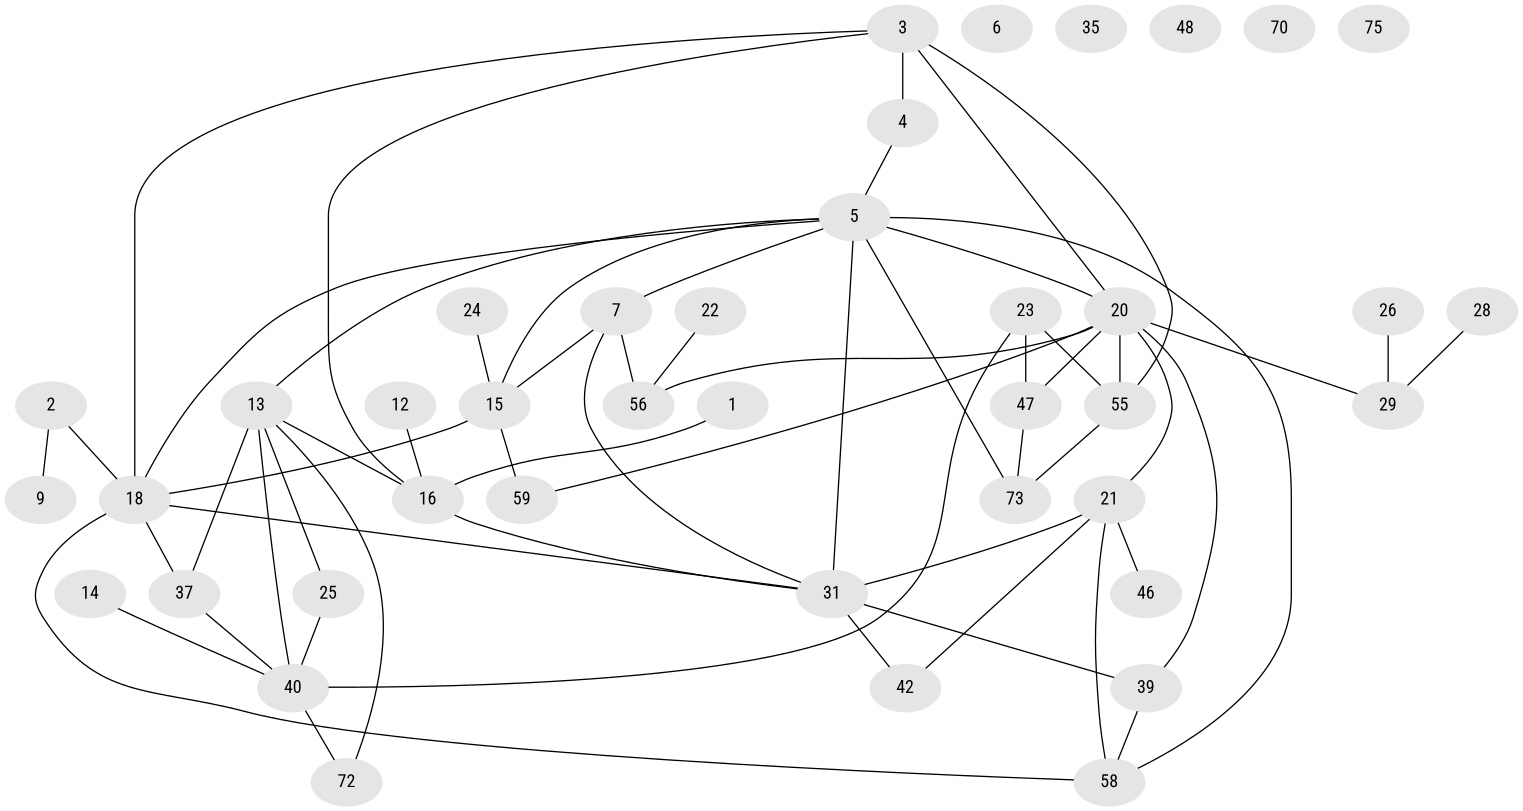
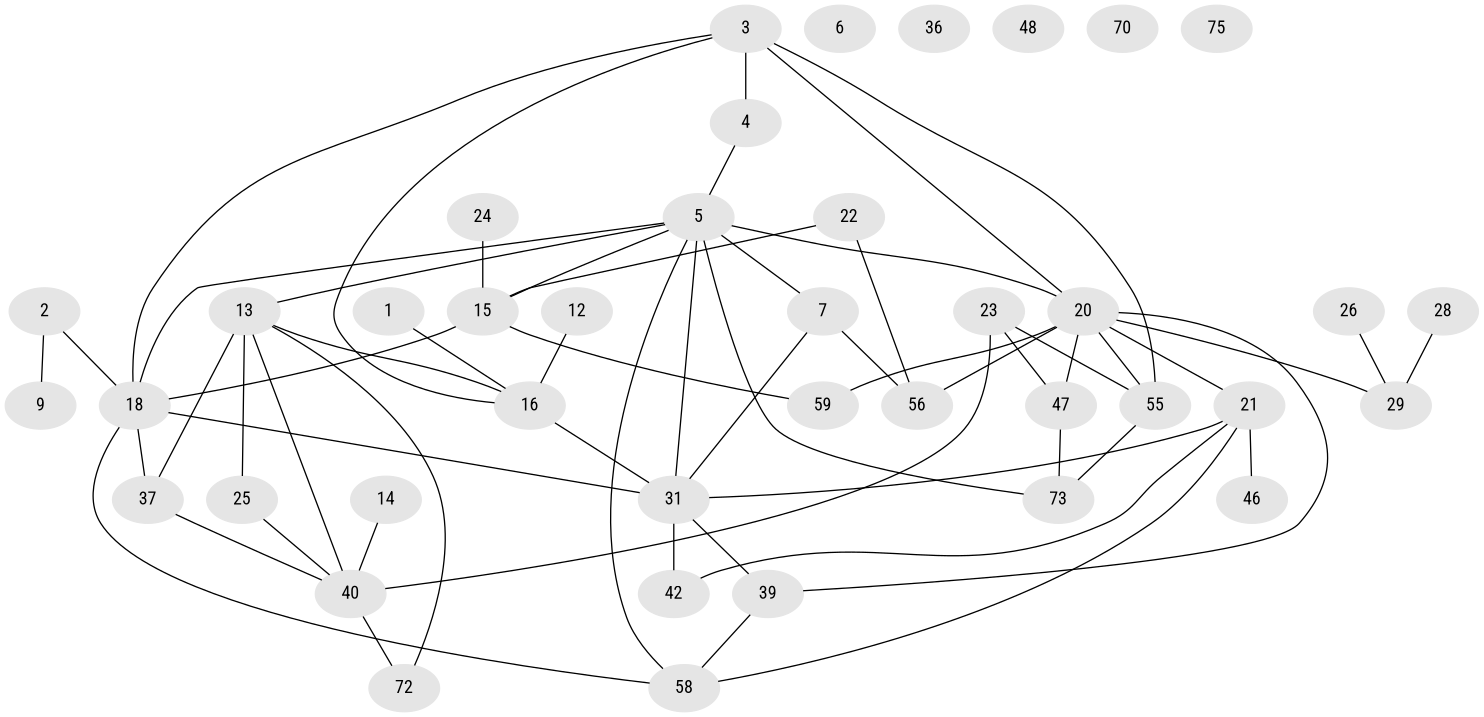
node "35": label "35" -> "36"
edge "7" -- "15": now "22" -- "15"
